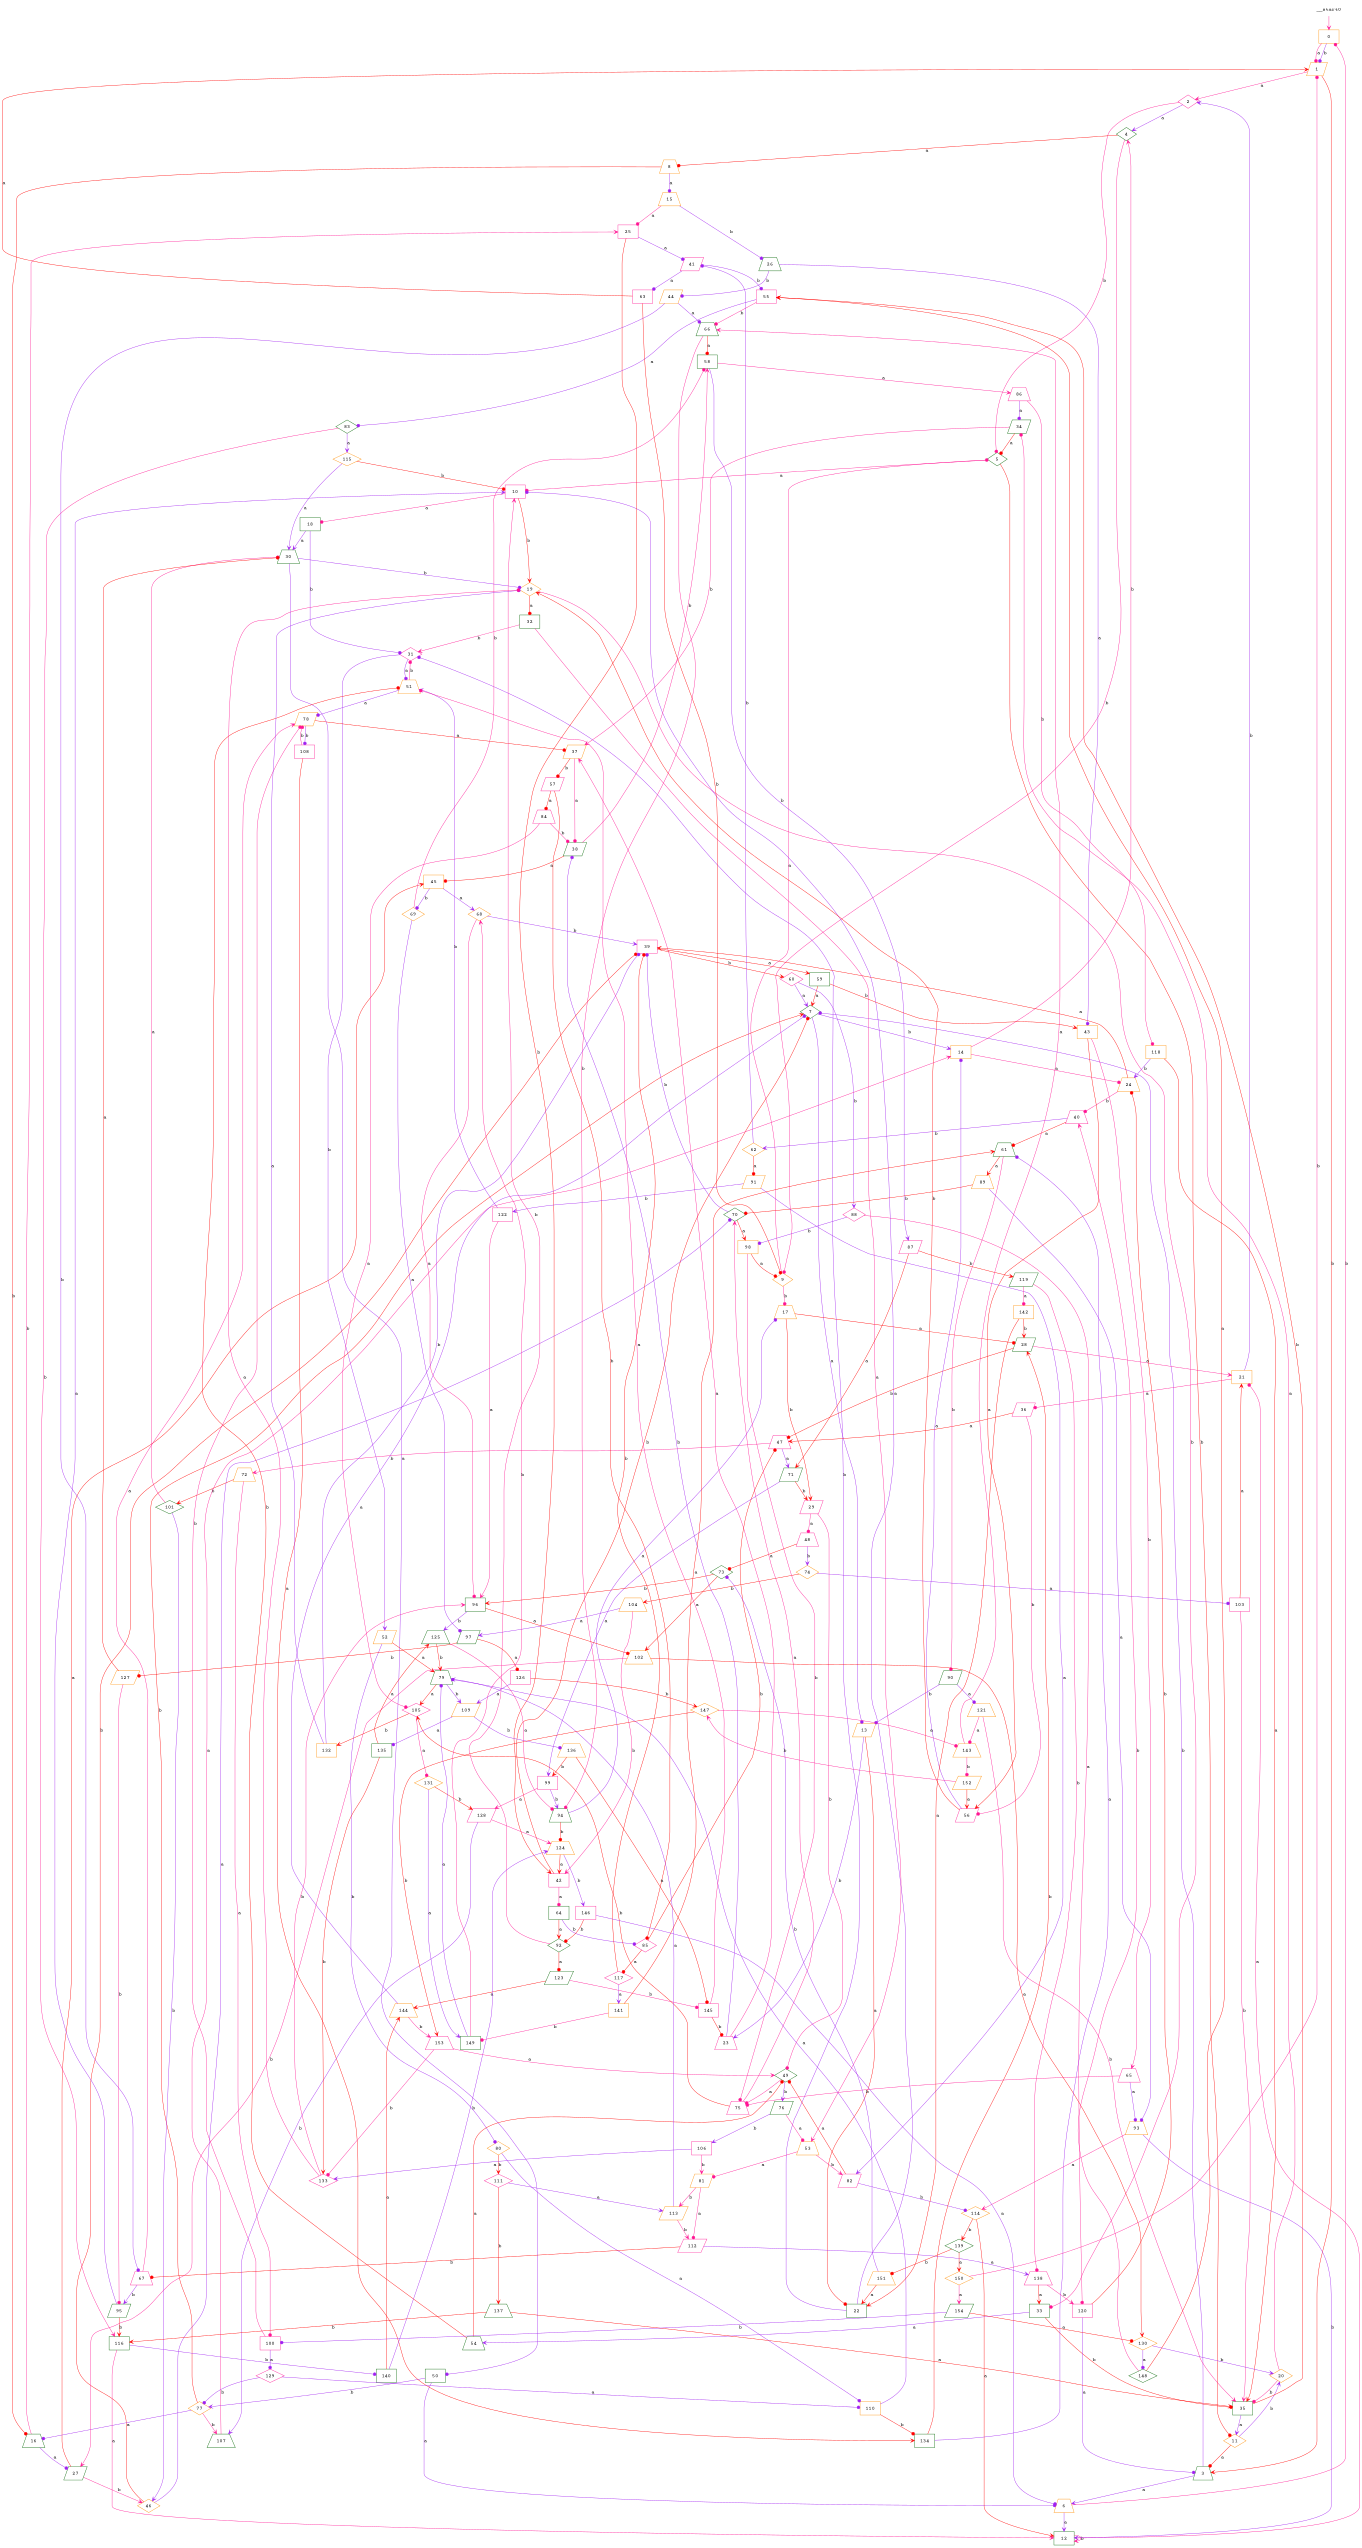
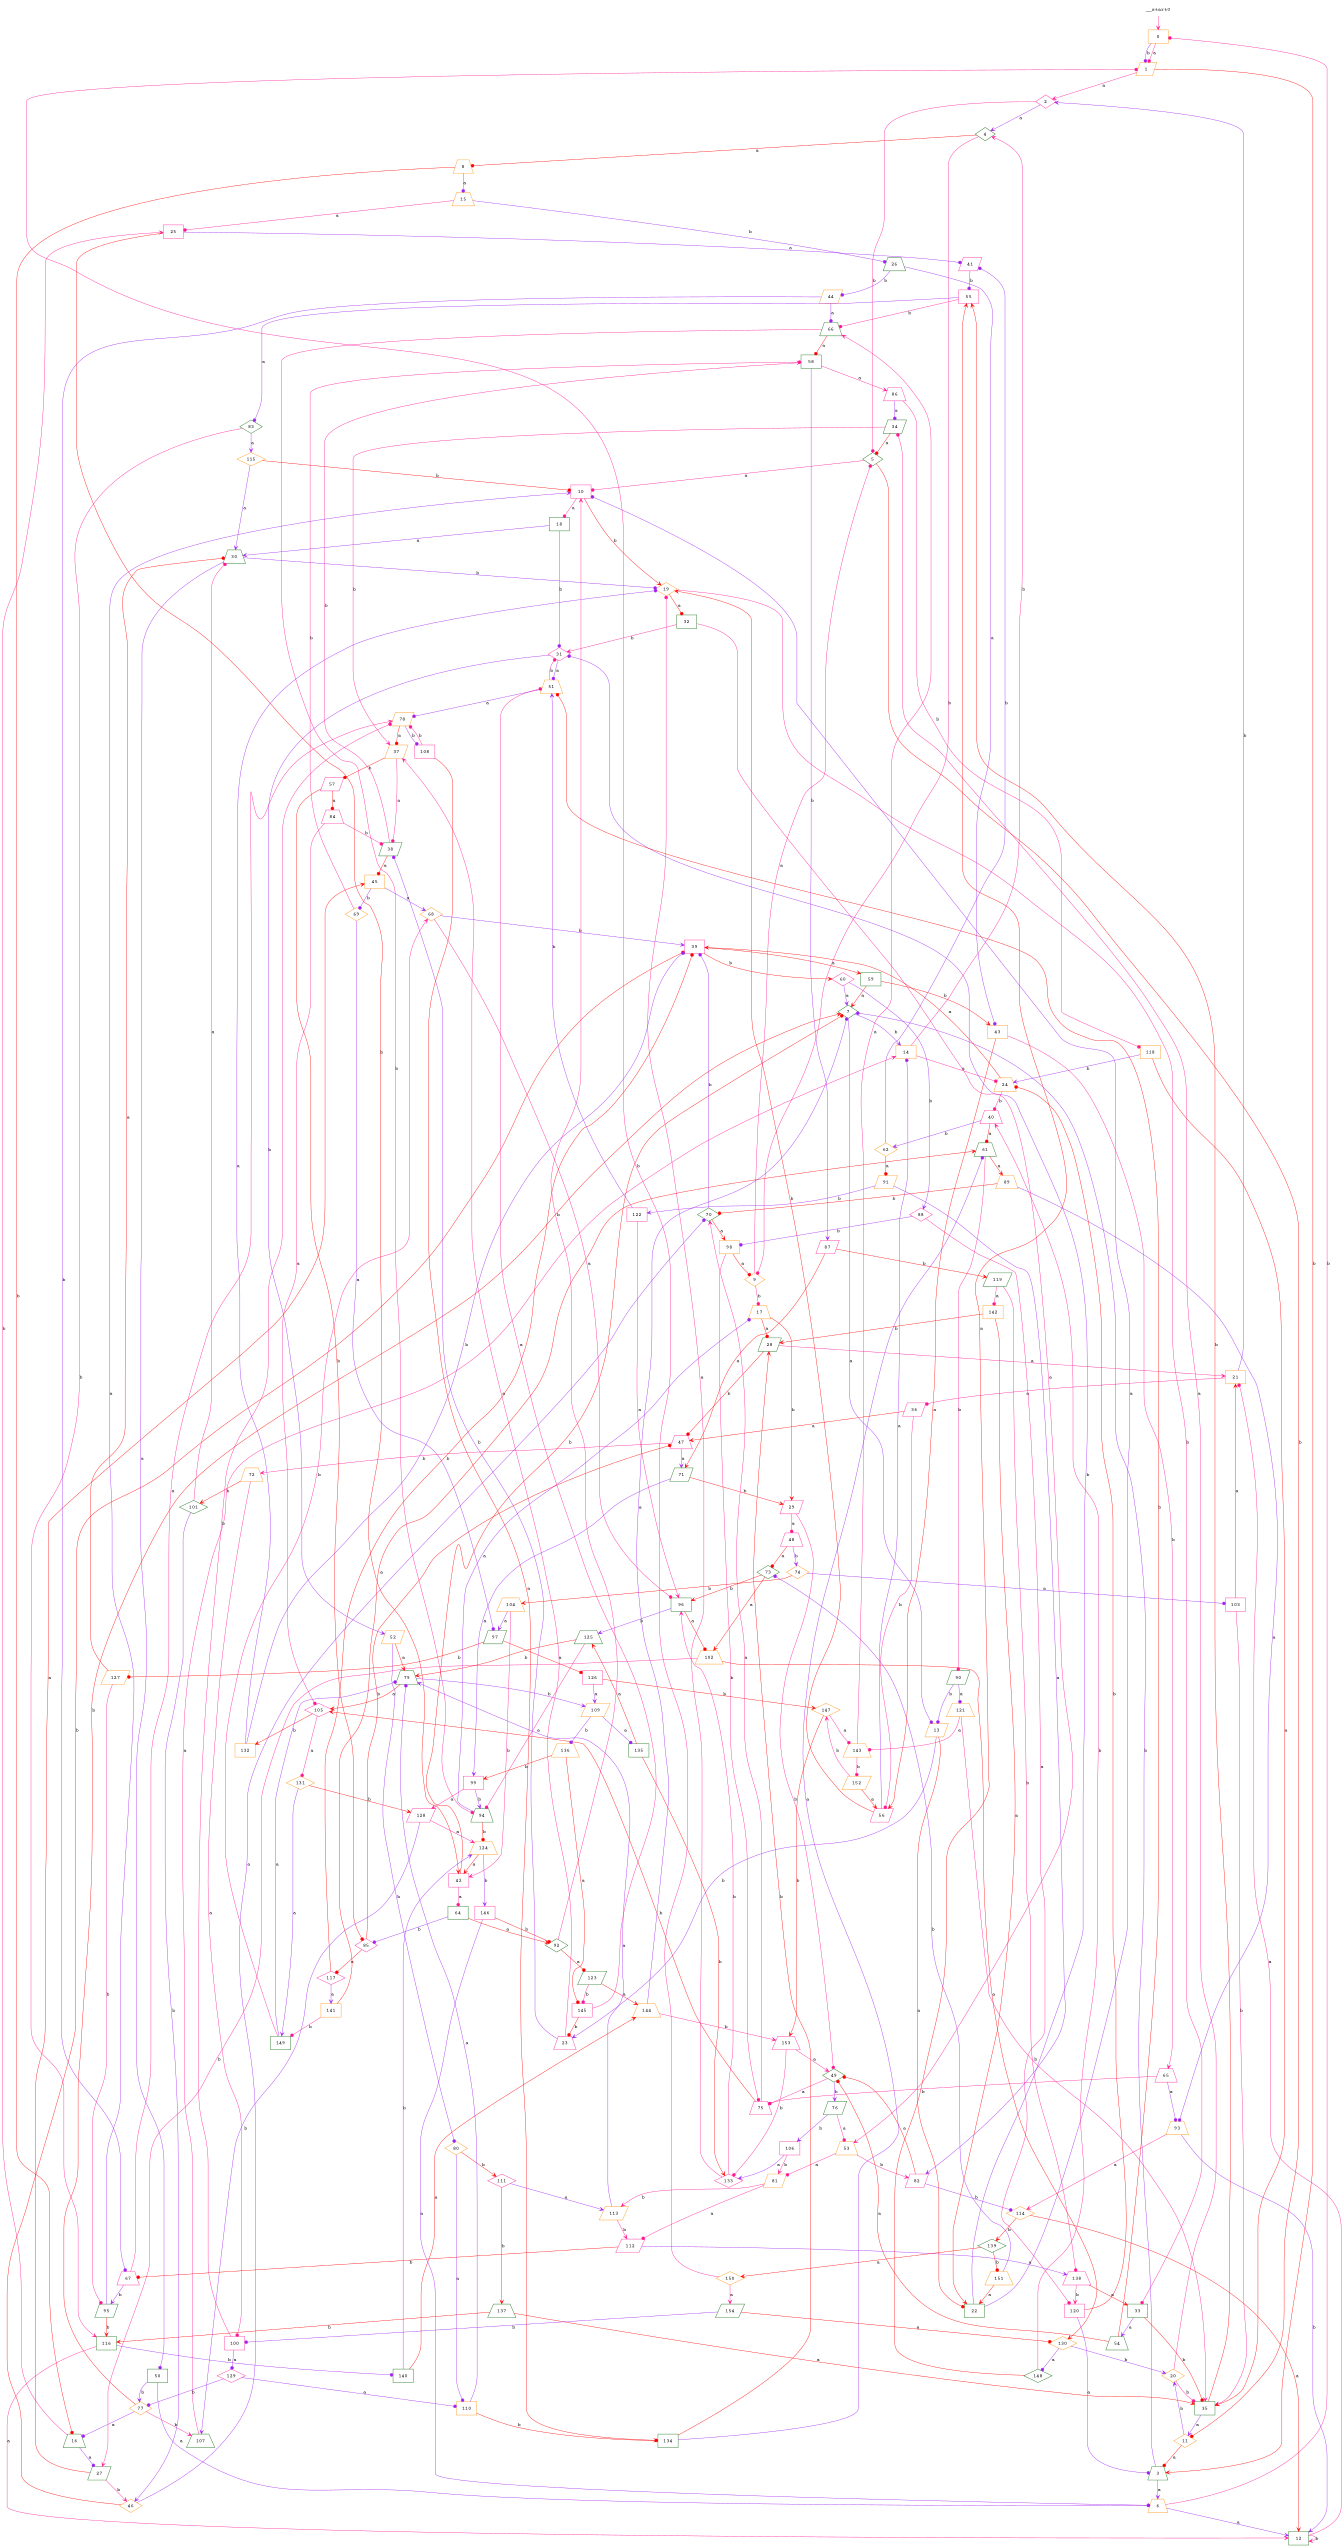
node "63": removed
